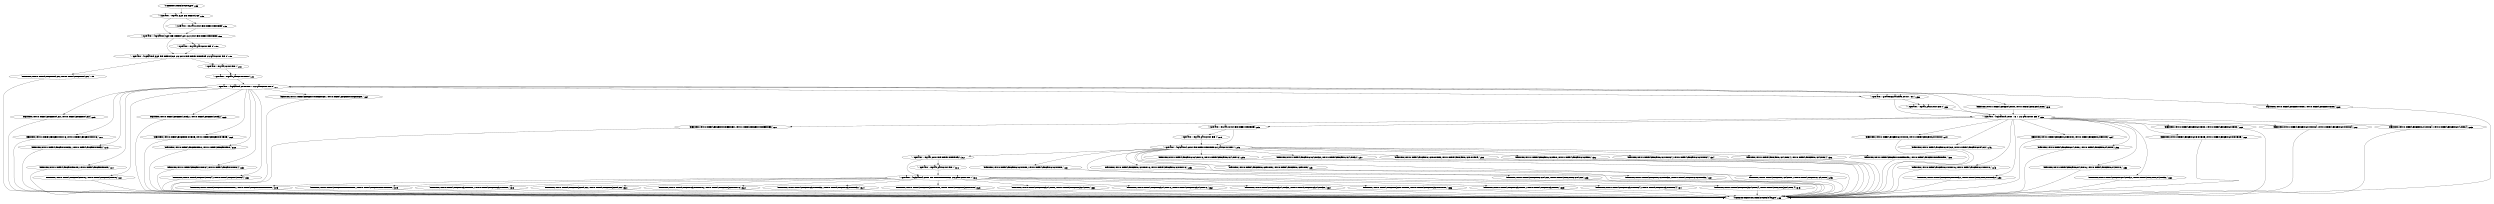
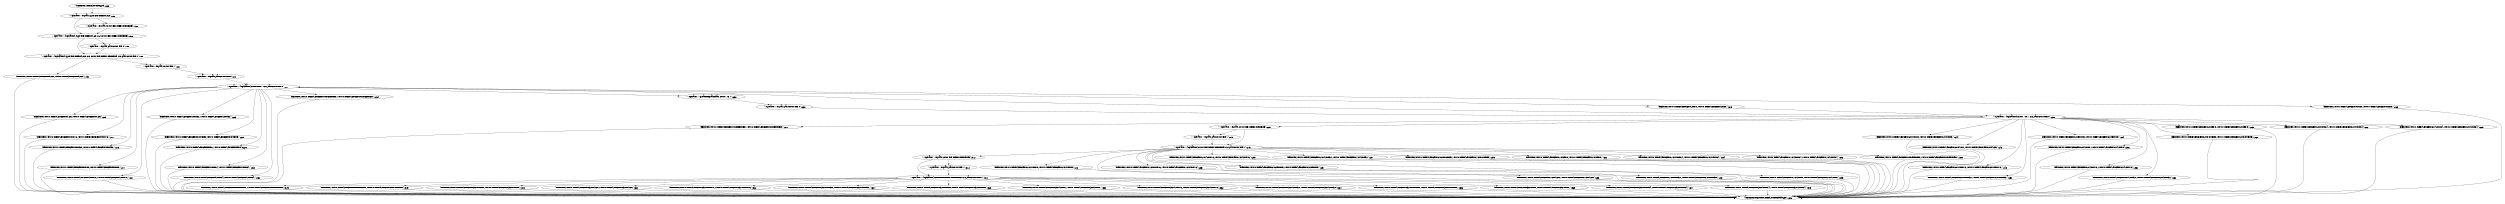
edge "(<operator>.greaterEqualsThan,count >= 1)" -> "(<operator>.logicalAnd,count >= 1 && passcount == 0)": removed
